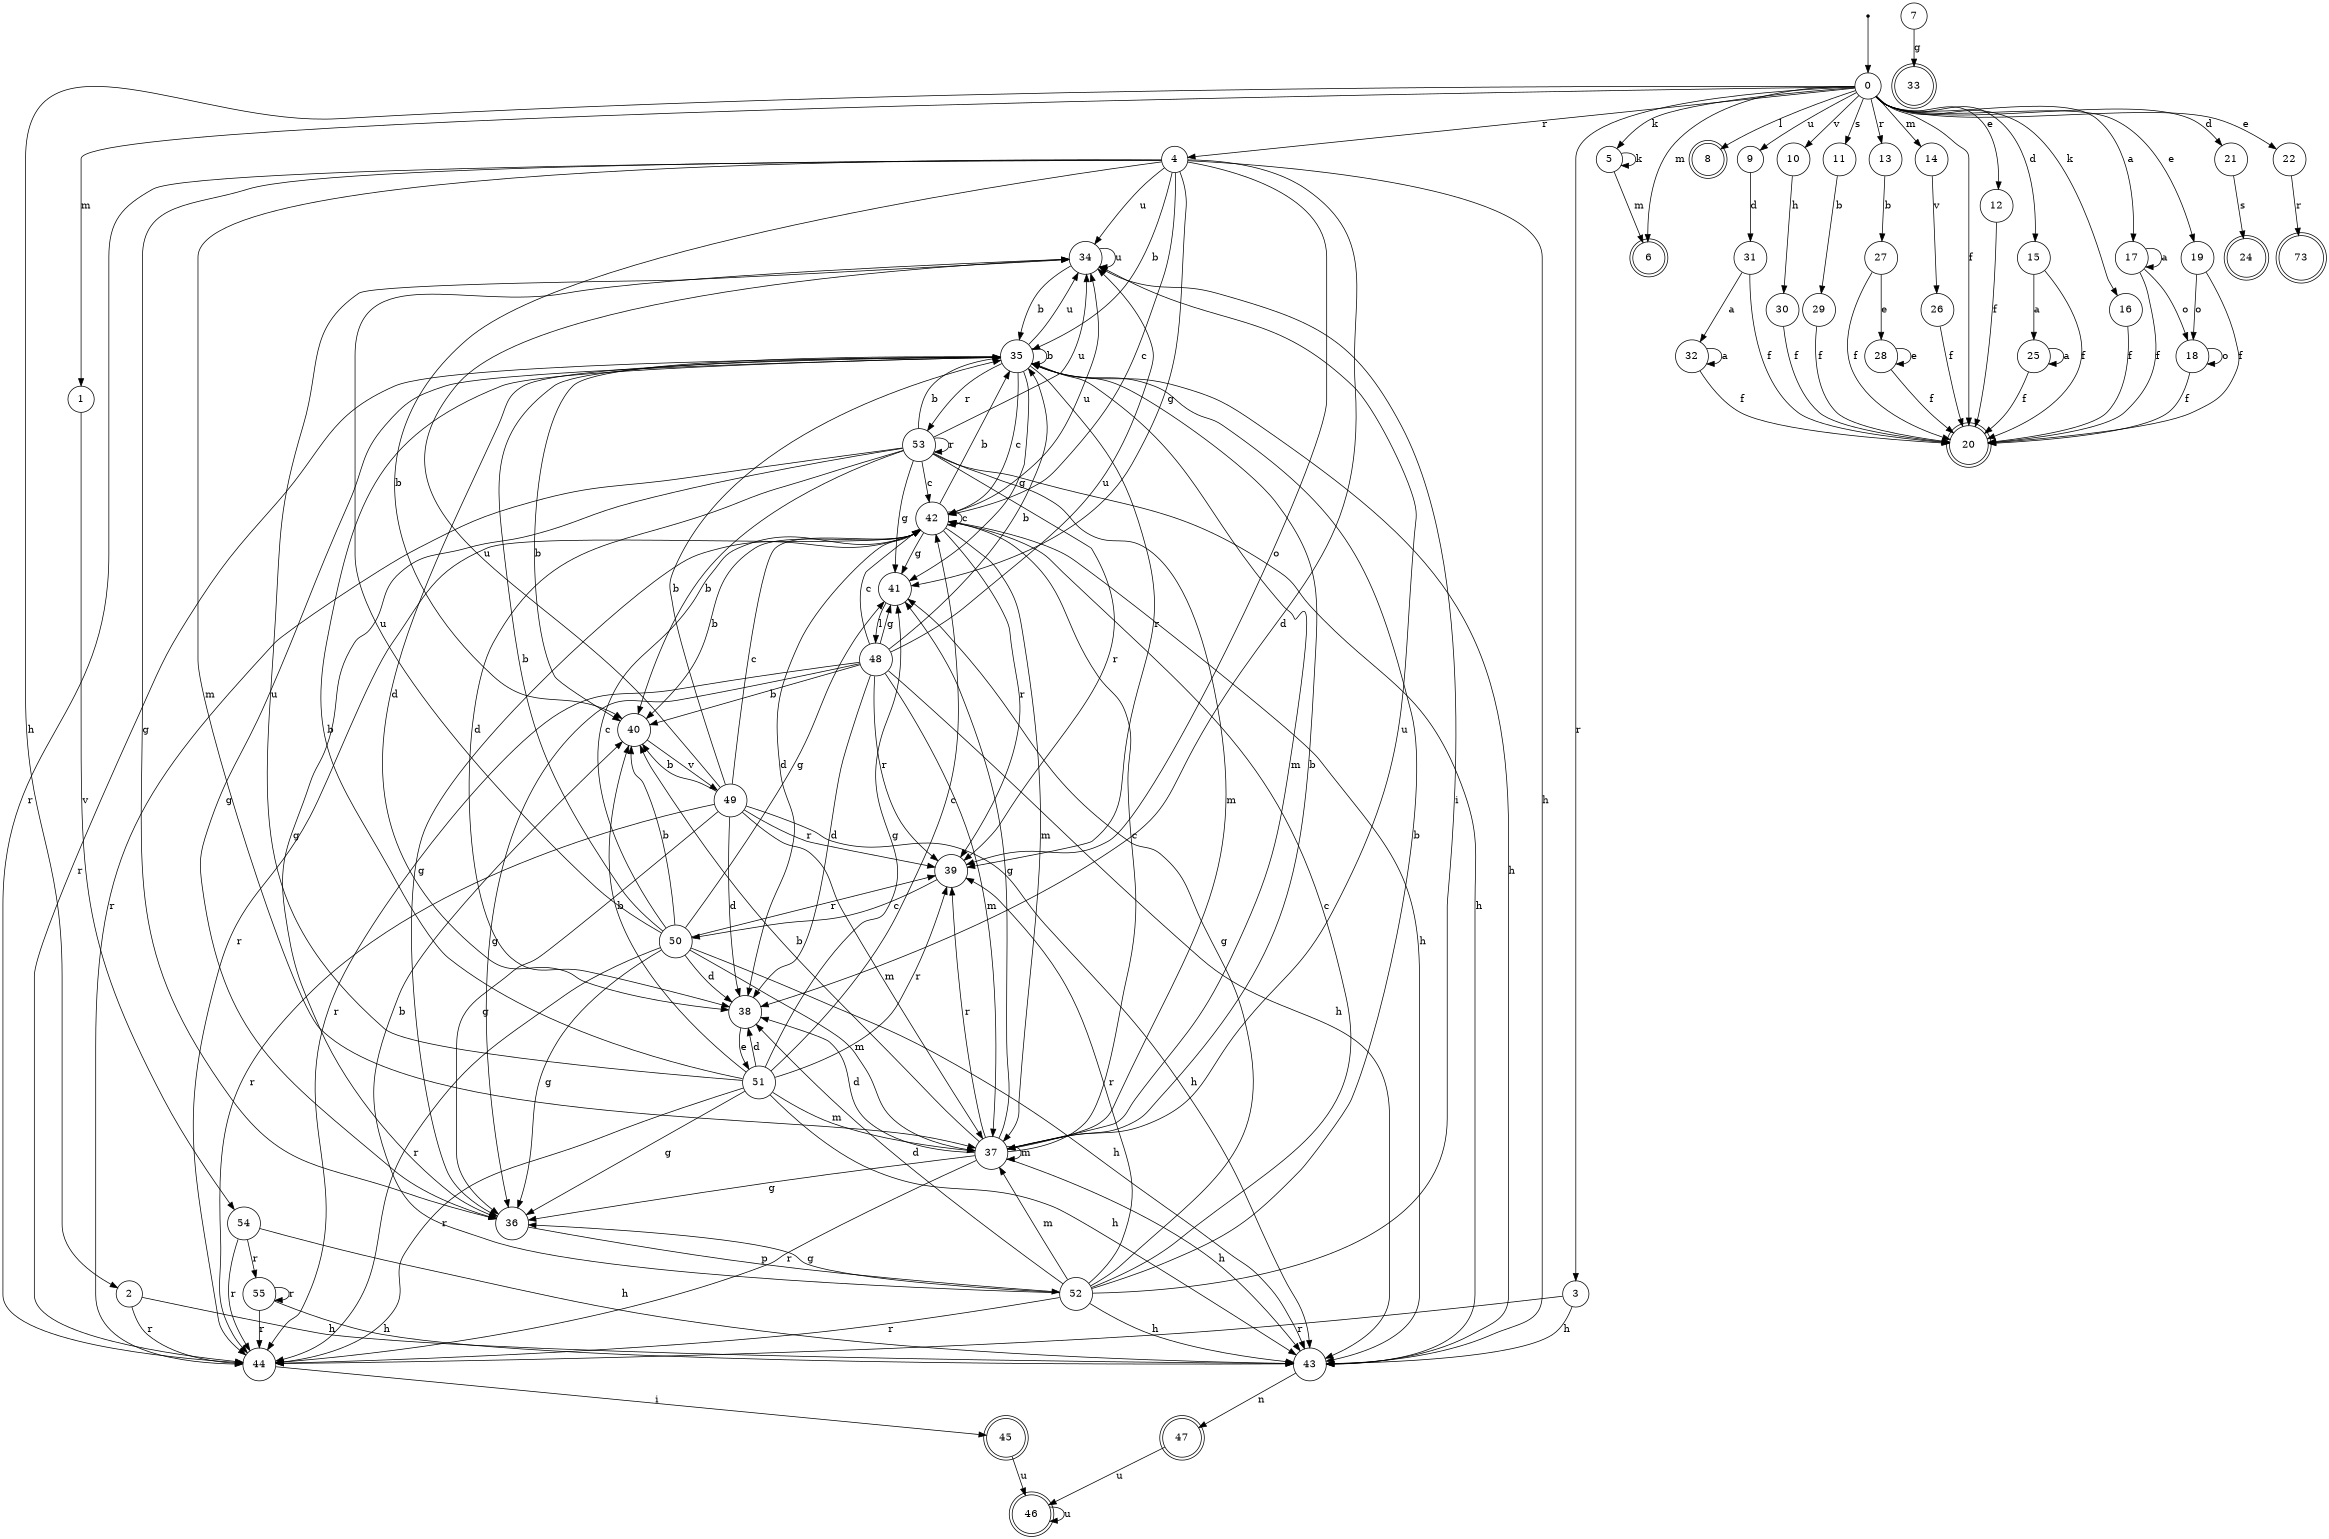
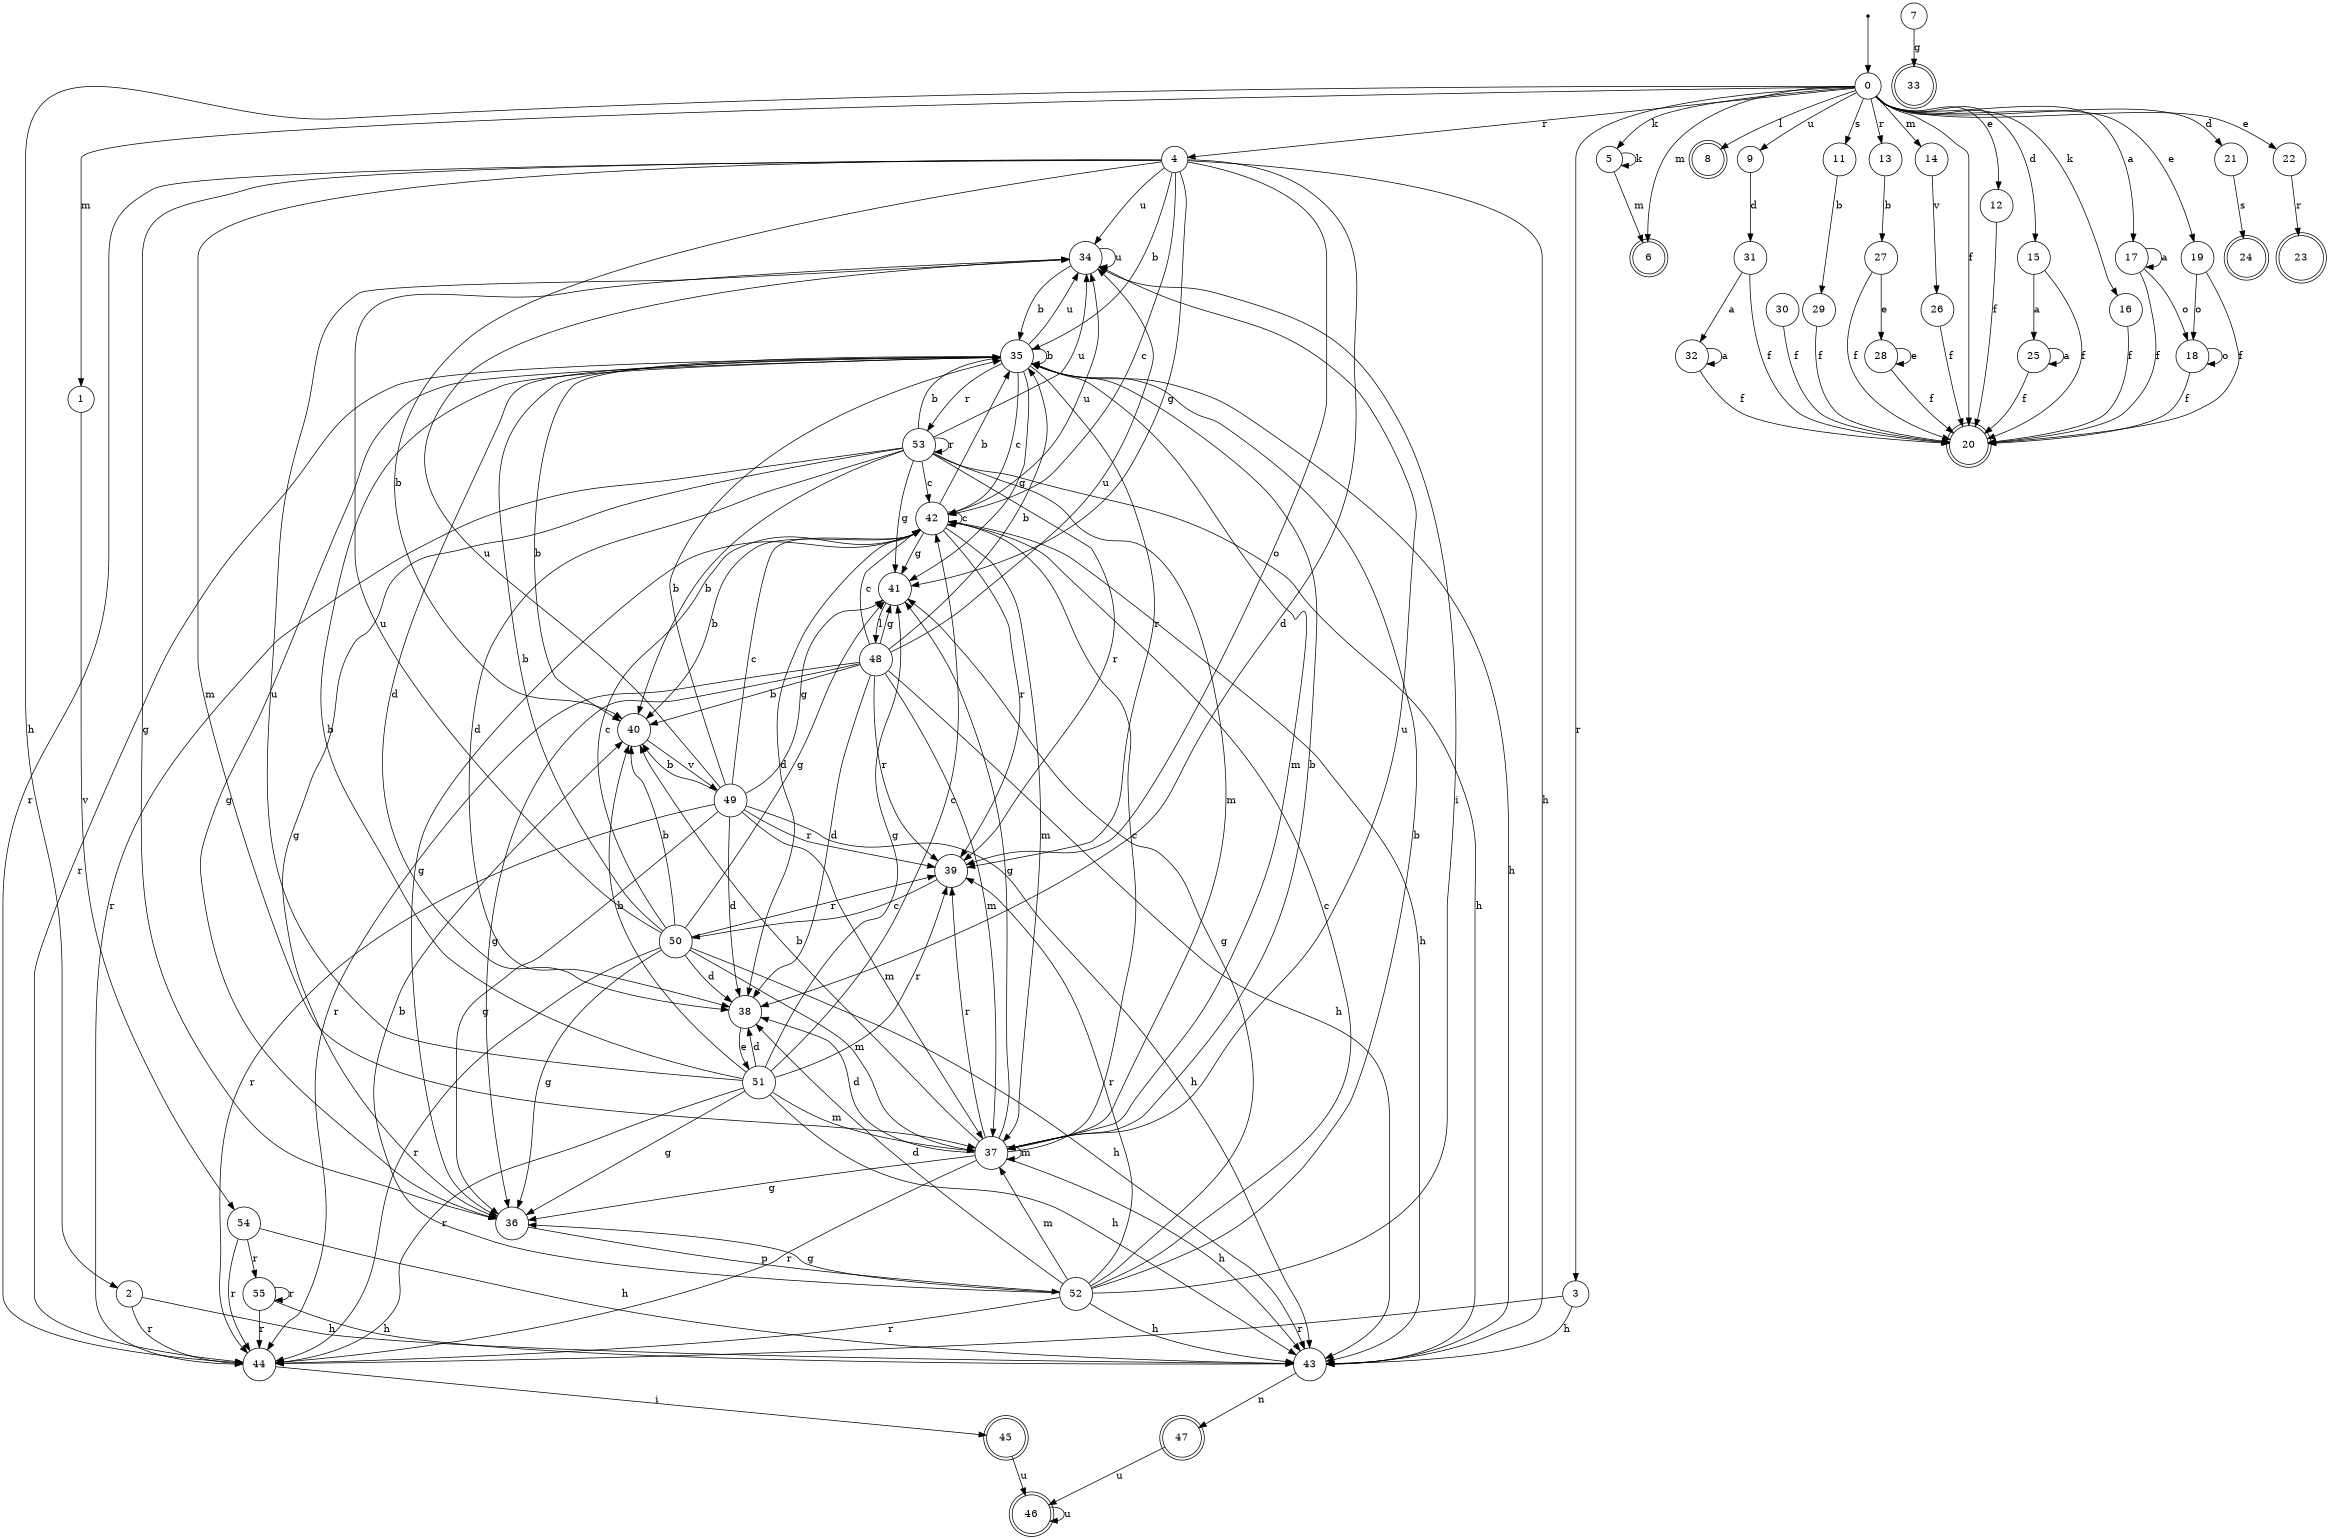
node "10": removed
node "73": label "73" -> "23"
edge "49" -> "41": added, label "g"
edge "42" -> "44": removed, label "r"
